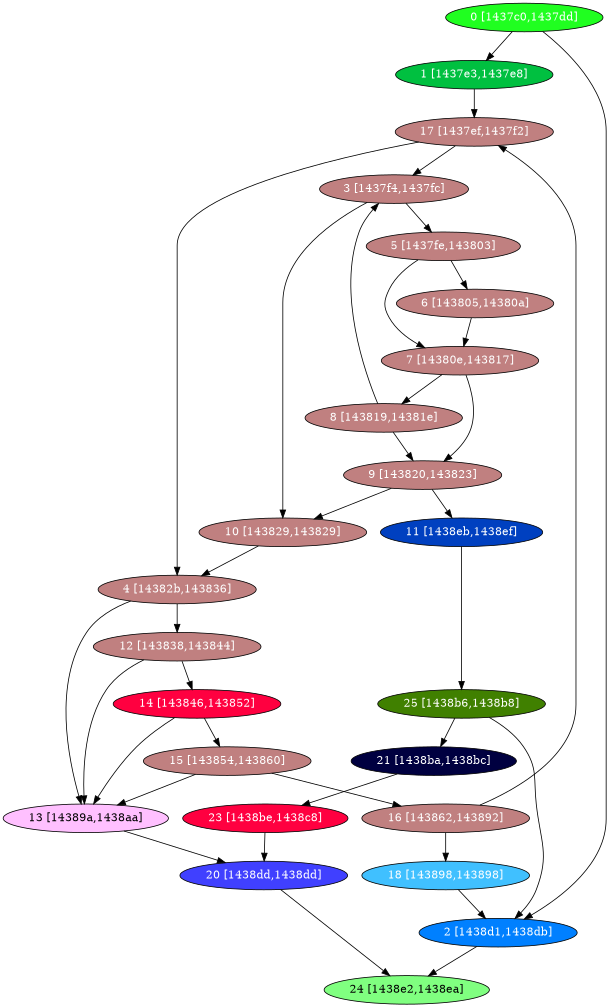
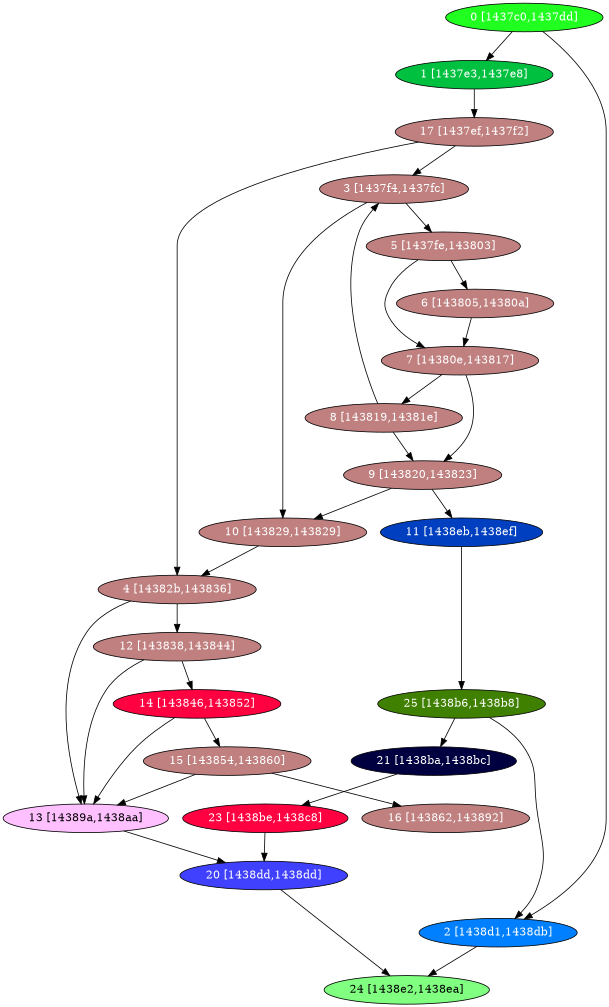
edge "16 [143862,143892]" -> "17 [1437ef,1437f2]": removed
node "18 [143898,143898]": removed
